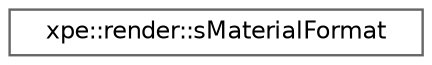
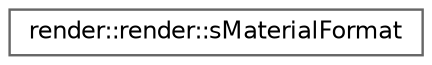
node "xpe::render::sMaterialFormat": label "xpe::render::sMaterialFormat" -> "render::render::sMaterialFormat"
